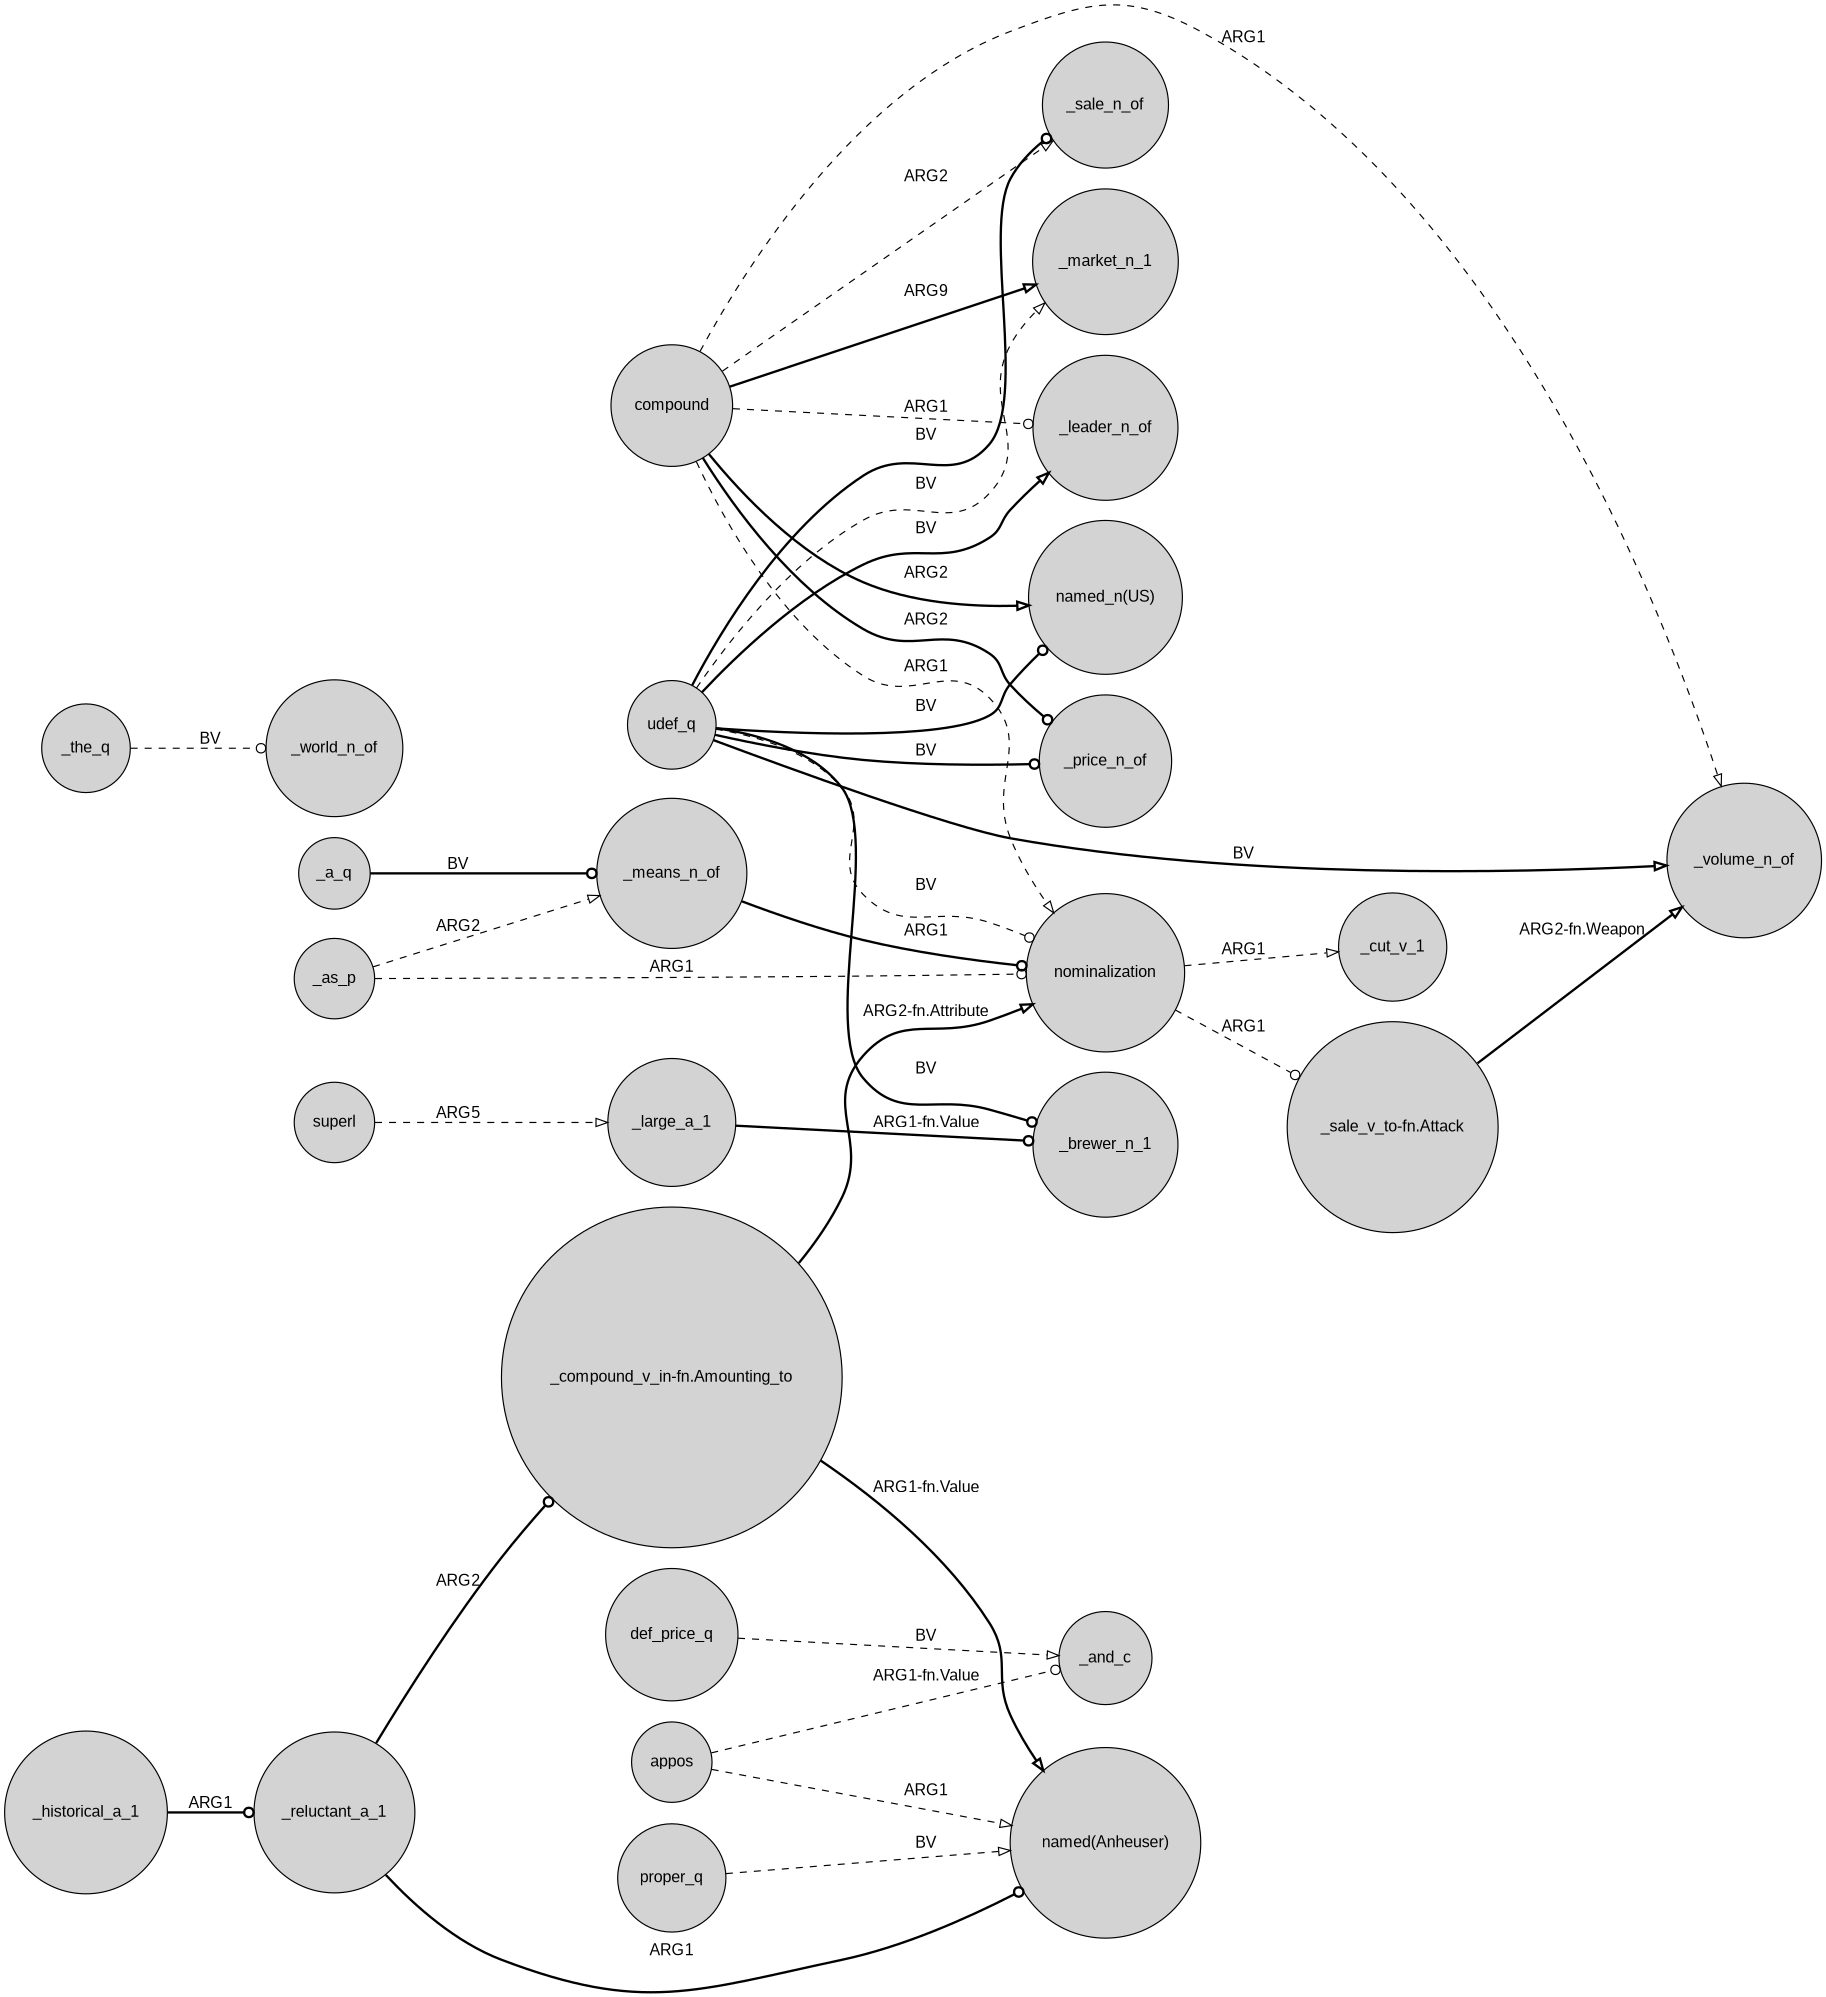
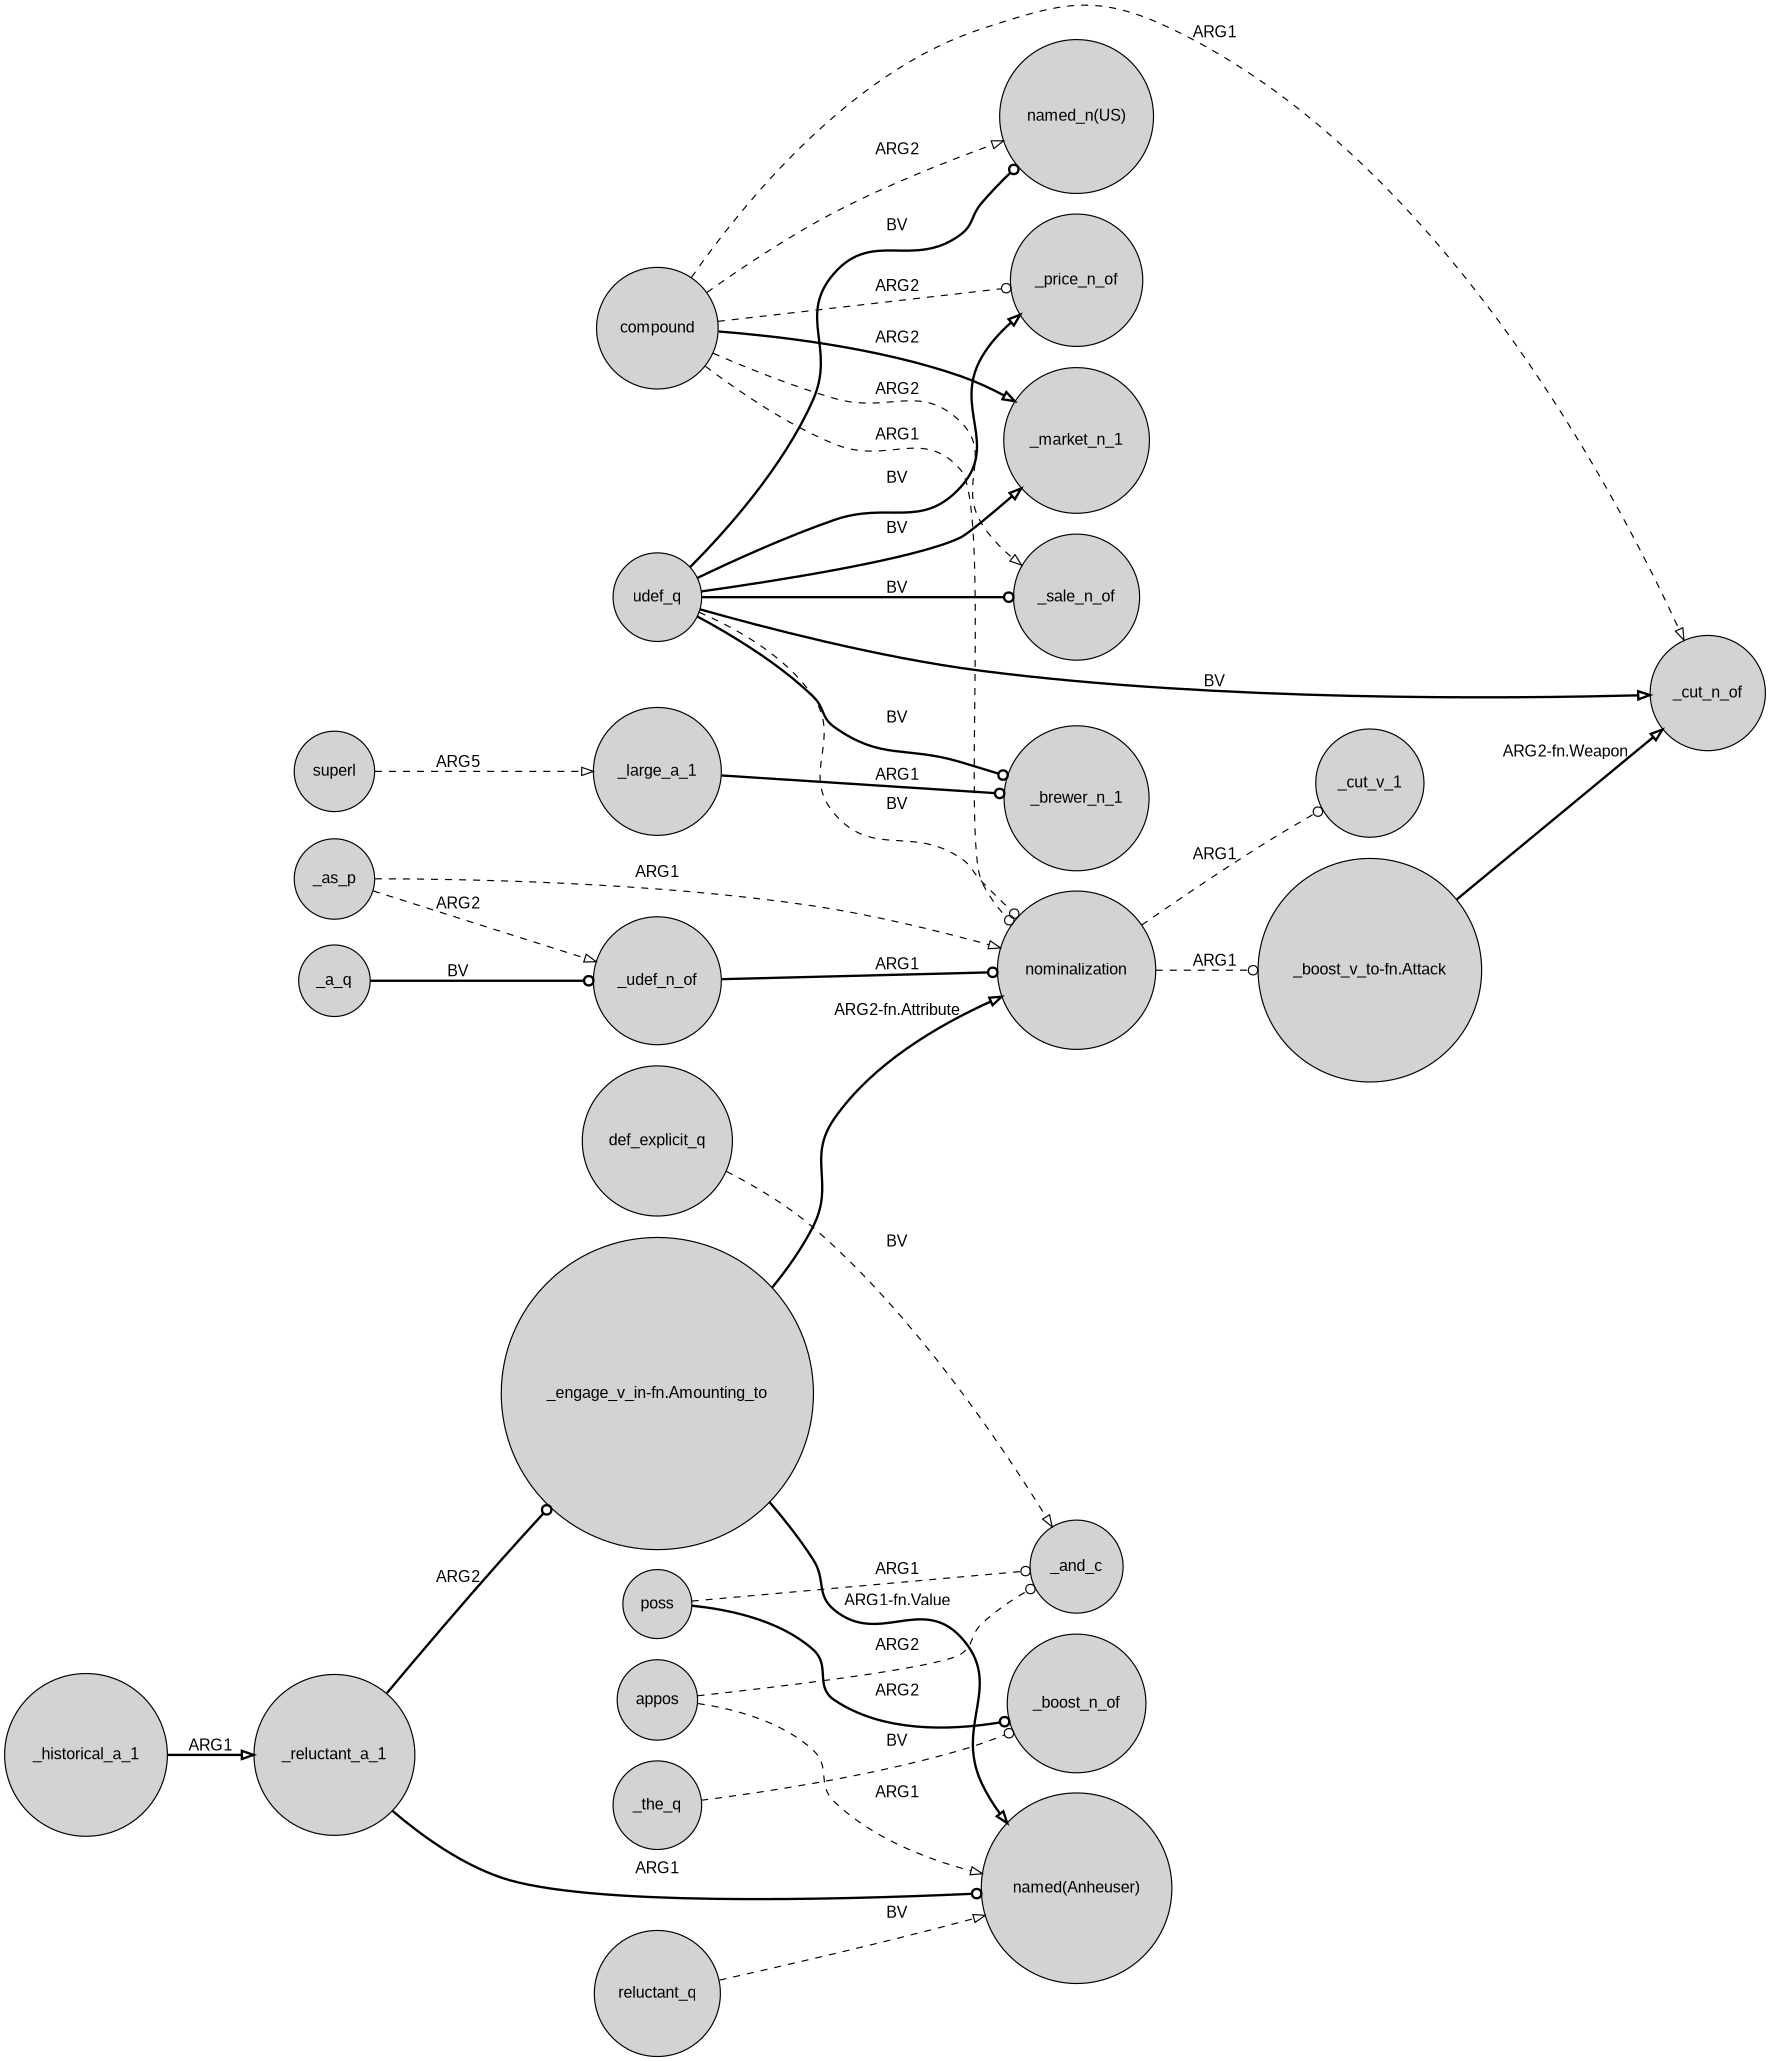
edge "compound" -> "_market_n_1": label "ARG9" -> "ARG2"
node "_leader_n_of": removed
edge "udef_q" -> "_market_n_1": style dashed -> bold
edge "compound" -> "named_n(US)": style bold -> dashed
edge "compound" -> "_price_n_of": style bold -> dashed
edge "compound" -> "nominalization": arrowhead onormal -> odot
node "_world_n_of": label "_world_n_of" -> "_boost_n_of"
edge "udef_q" -> "_price_n_of": arrowhead odot -> onormal
node "_volume_n_of": label "_volume_n_of" -> "_cut_n_of"
node "_means_n_of": label "_means_n_of" -> "_udef_n_of"
edge "nominalization" -> "_cut_v_1": arrowhead onormal -> odot
edge "_as_p" -> "nominalization": arrowhead odot -> onormal
edge "_large_a_1" -> "_brewer_n_1": label "ARG1-fn.Value" -> "ARG1"
node "_sale_v_to-fn.Attack": label "_sale_v_to-fn.Attack" -> "_boost_v_to-fn.Attack"
node "_compound_v_in-fn.Amounting_to": label "_compound_v_in-fn.Amounting_to" -> "_engage_v_in-fn.Amounting_to"
node "poss": added
node "def_price_q": label "def_price_q" -> "def_explicit_q"
edge "appos" -> "_and_c": label "ARG1-fn.Value" -> "ARG2"
edge "_historical_a_1" -> "_reluctant_a_1": arrowhead odot -> onormal
node "proper_q": label "proper_q" -> "reluctant_q"
